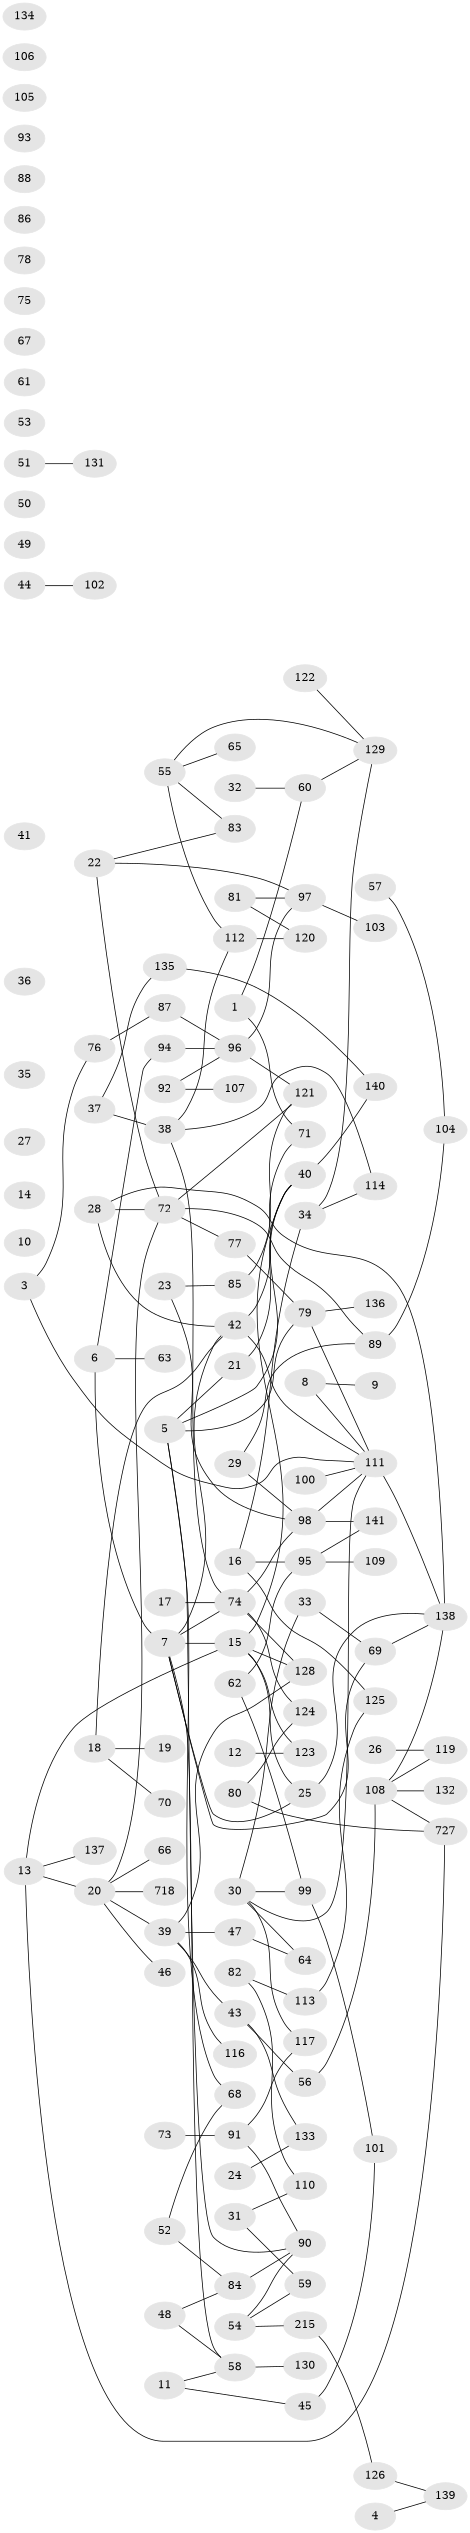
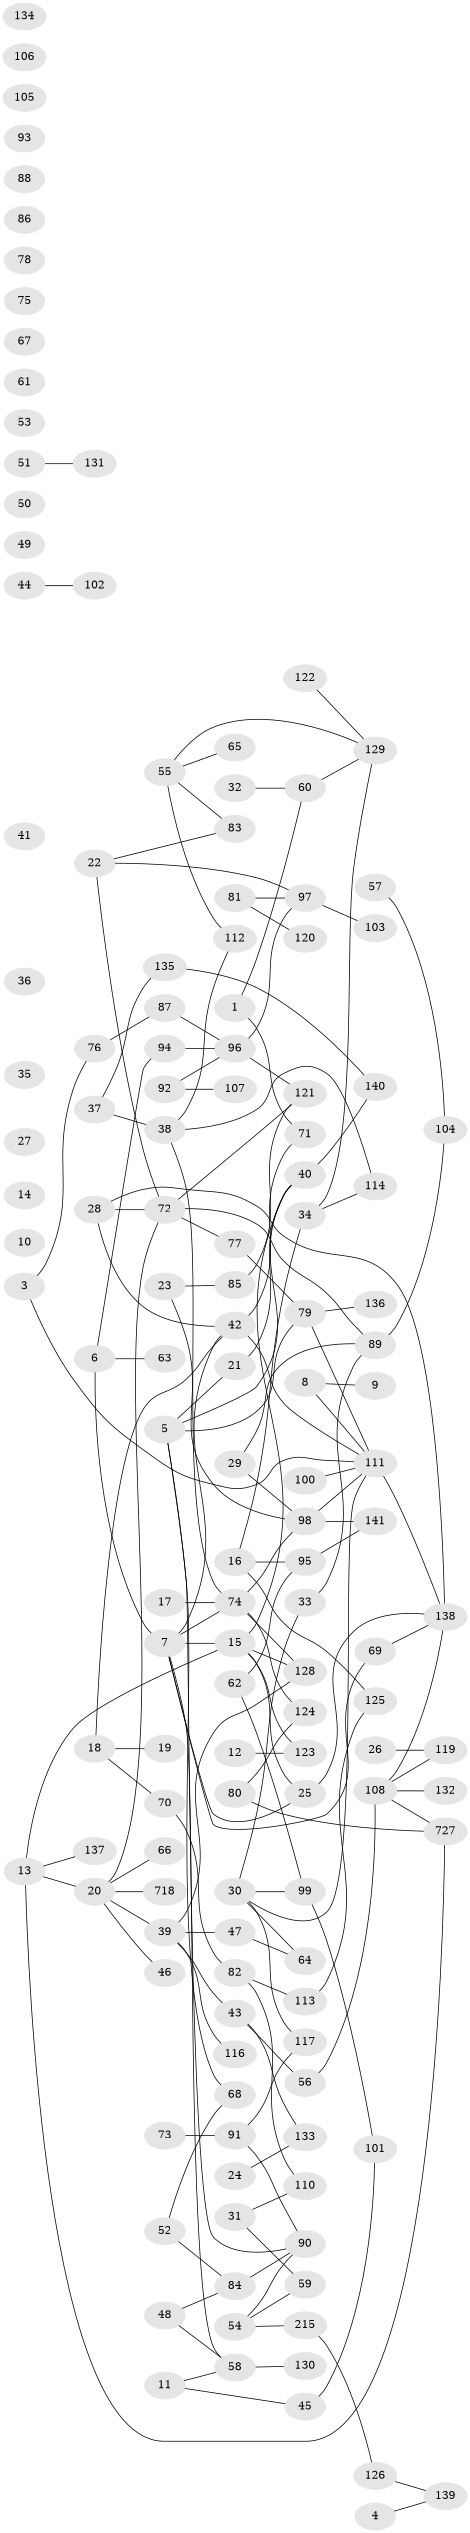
edge "112" -- "120": removed
node "109": removed
edge "33" -- "69": now "33" -- "89"
edge "70" -- "82": added
